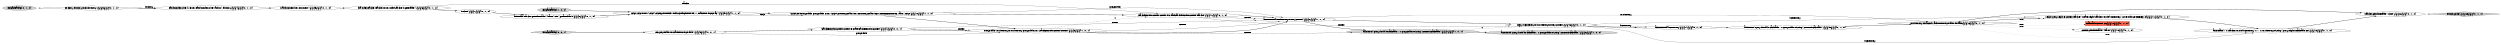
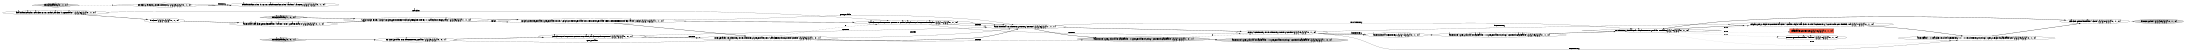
node "testCacheability['0', '1', '0']": shape ellipse -> diamond
node "iw.addDocument(new Document())@@@5@@@['0', '1', '0']": removed
node "testCacheability['1', '0', '0']": shape ellipse -> diamond
node "directory.close()@@@23@@@['0', '1', '0']": shape diamond -> ellipse
node "assertNotNull(luceneQuery)@@@14@@@['0', '1', '0']": shape diamond -> ellipse
